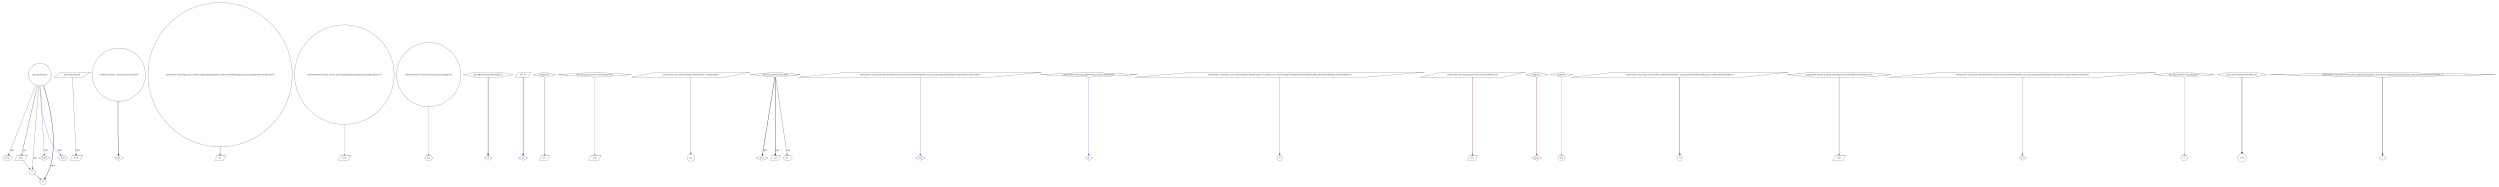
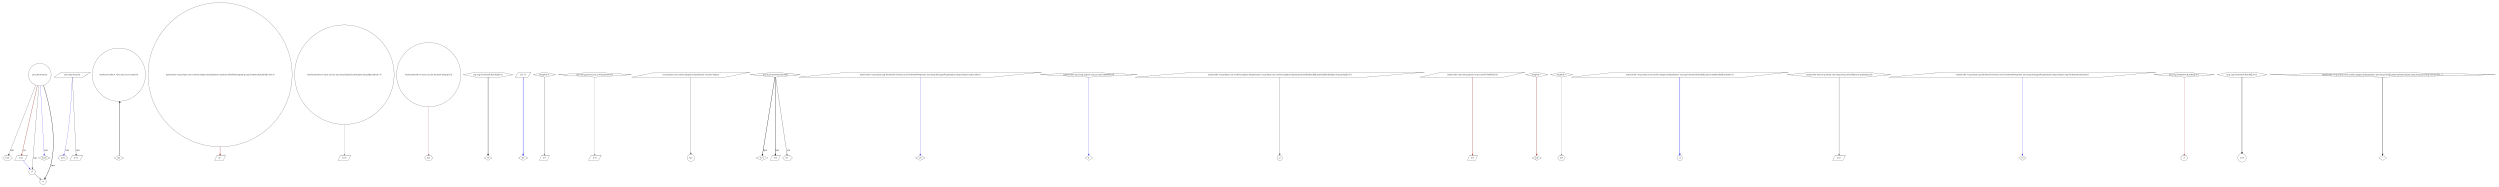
edge "java.util.ArrayList" -> "$r20": now "java.lang.ArrayList" -> "$r20"
edge "interfaceinvoke r4.<java.util.List: int size()>()" -> "$i5": reversed
